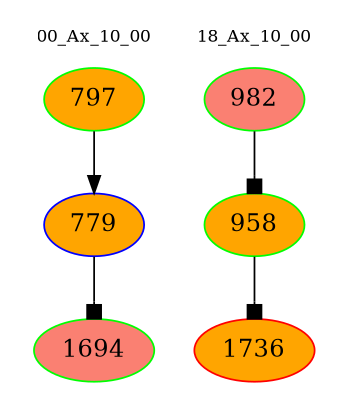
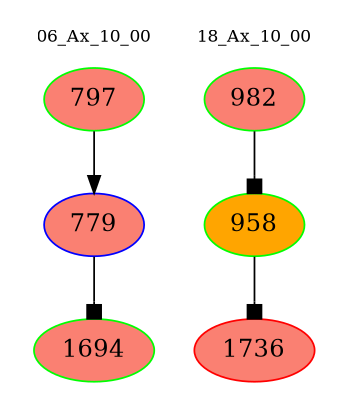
cluster "00_Ax_10_00": label "00_Ax_10_00" -> "06_Ax_10_00"
node "797": fillcolor orange -> salmon
node "779": fillcolor orange -> salmon
node "1736": fillcolor orange -> salmon
